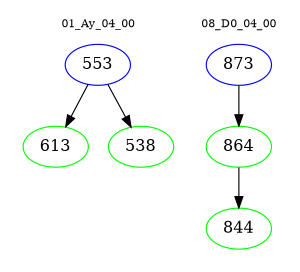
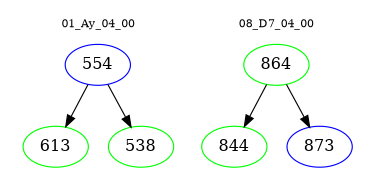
cluster "08_D0_04_00": label "08_D0_04_00" -> "08_D7_04_00"
node "553": label "553" -> "554"
edge "873" -> "864": reversed
